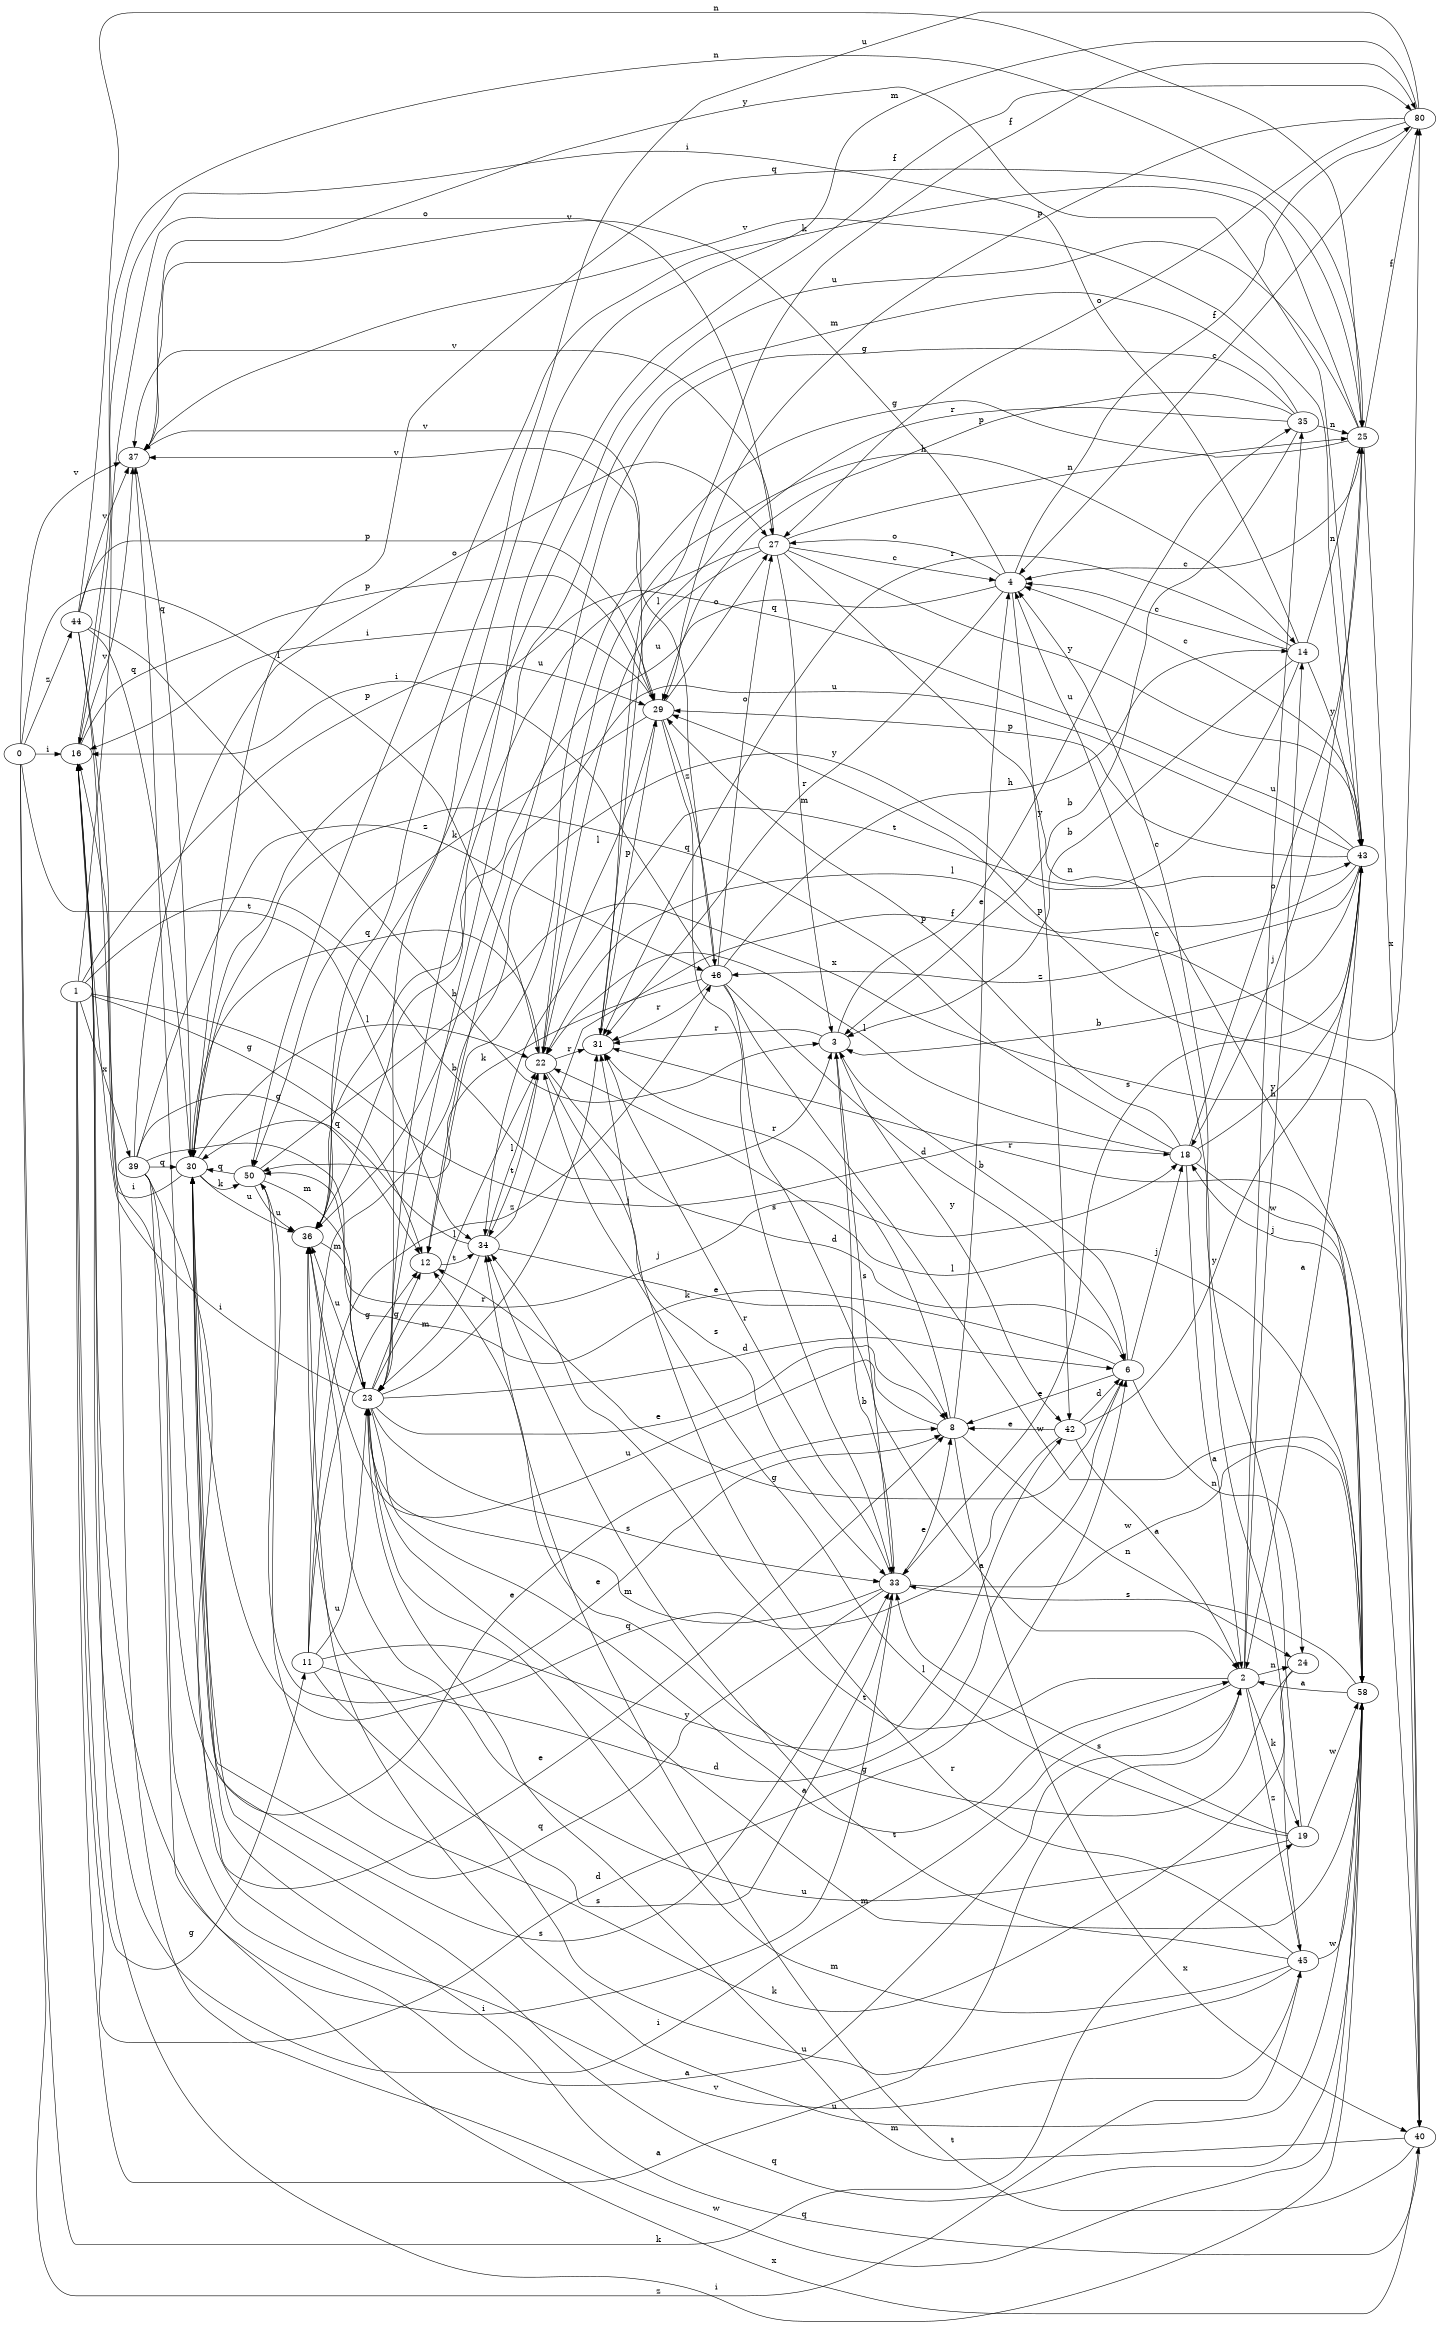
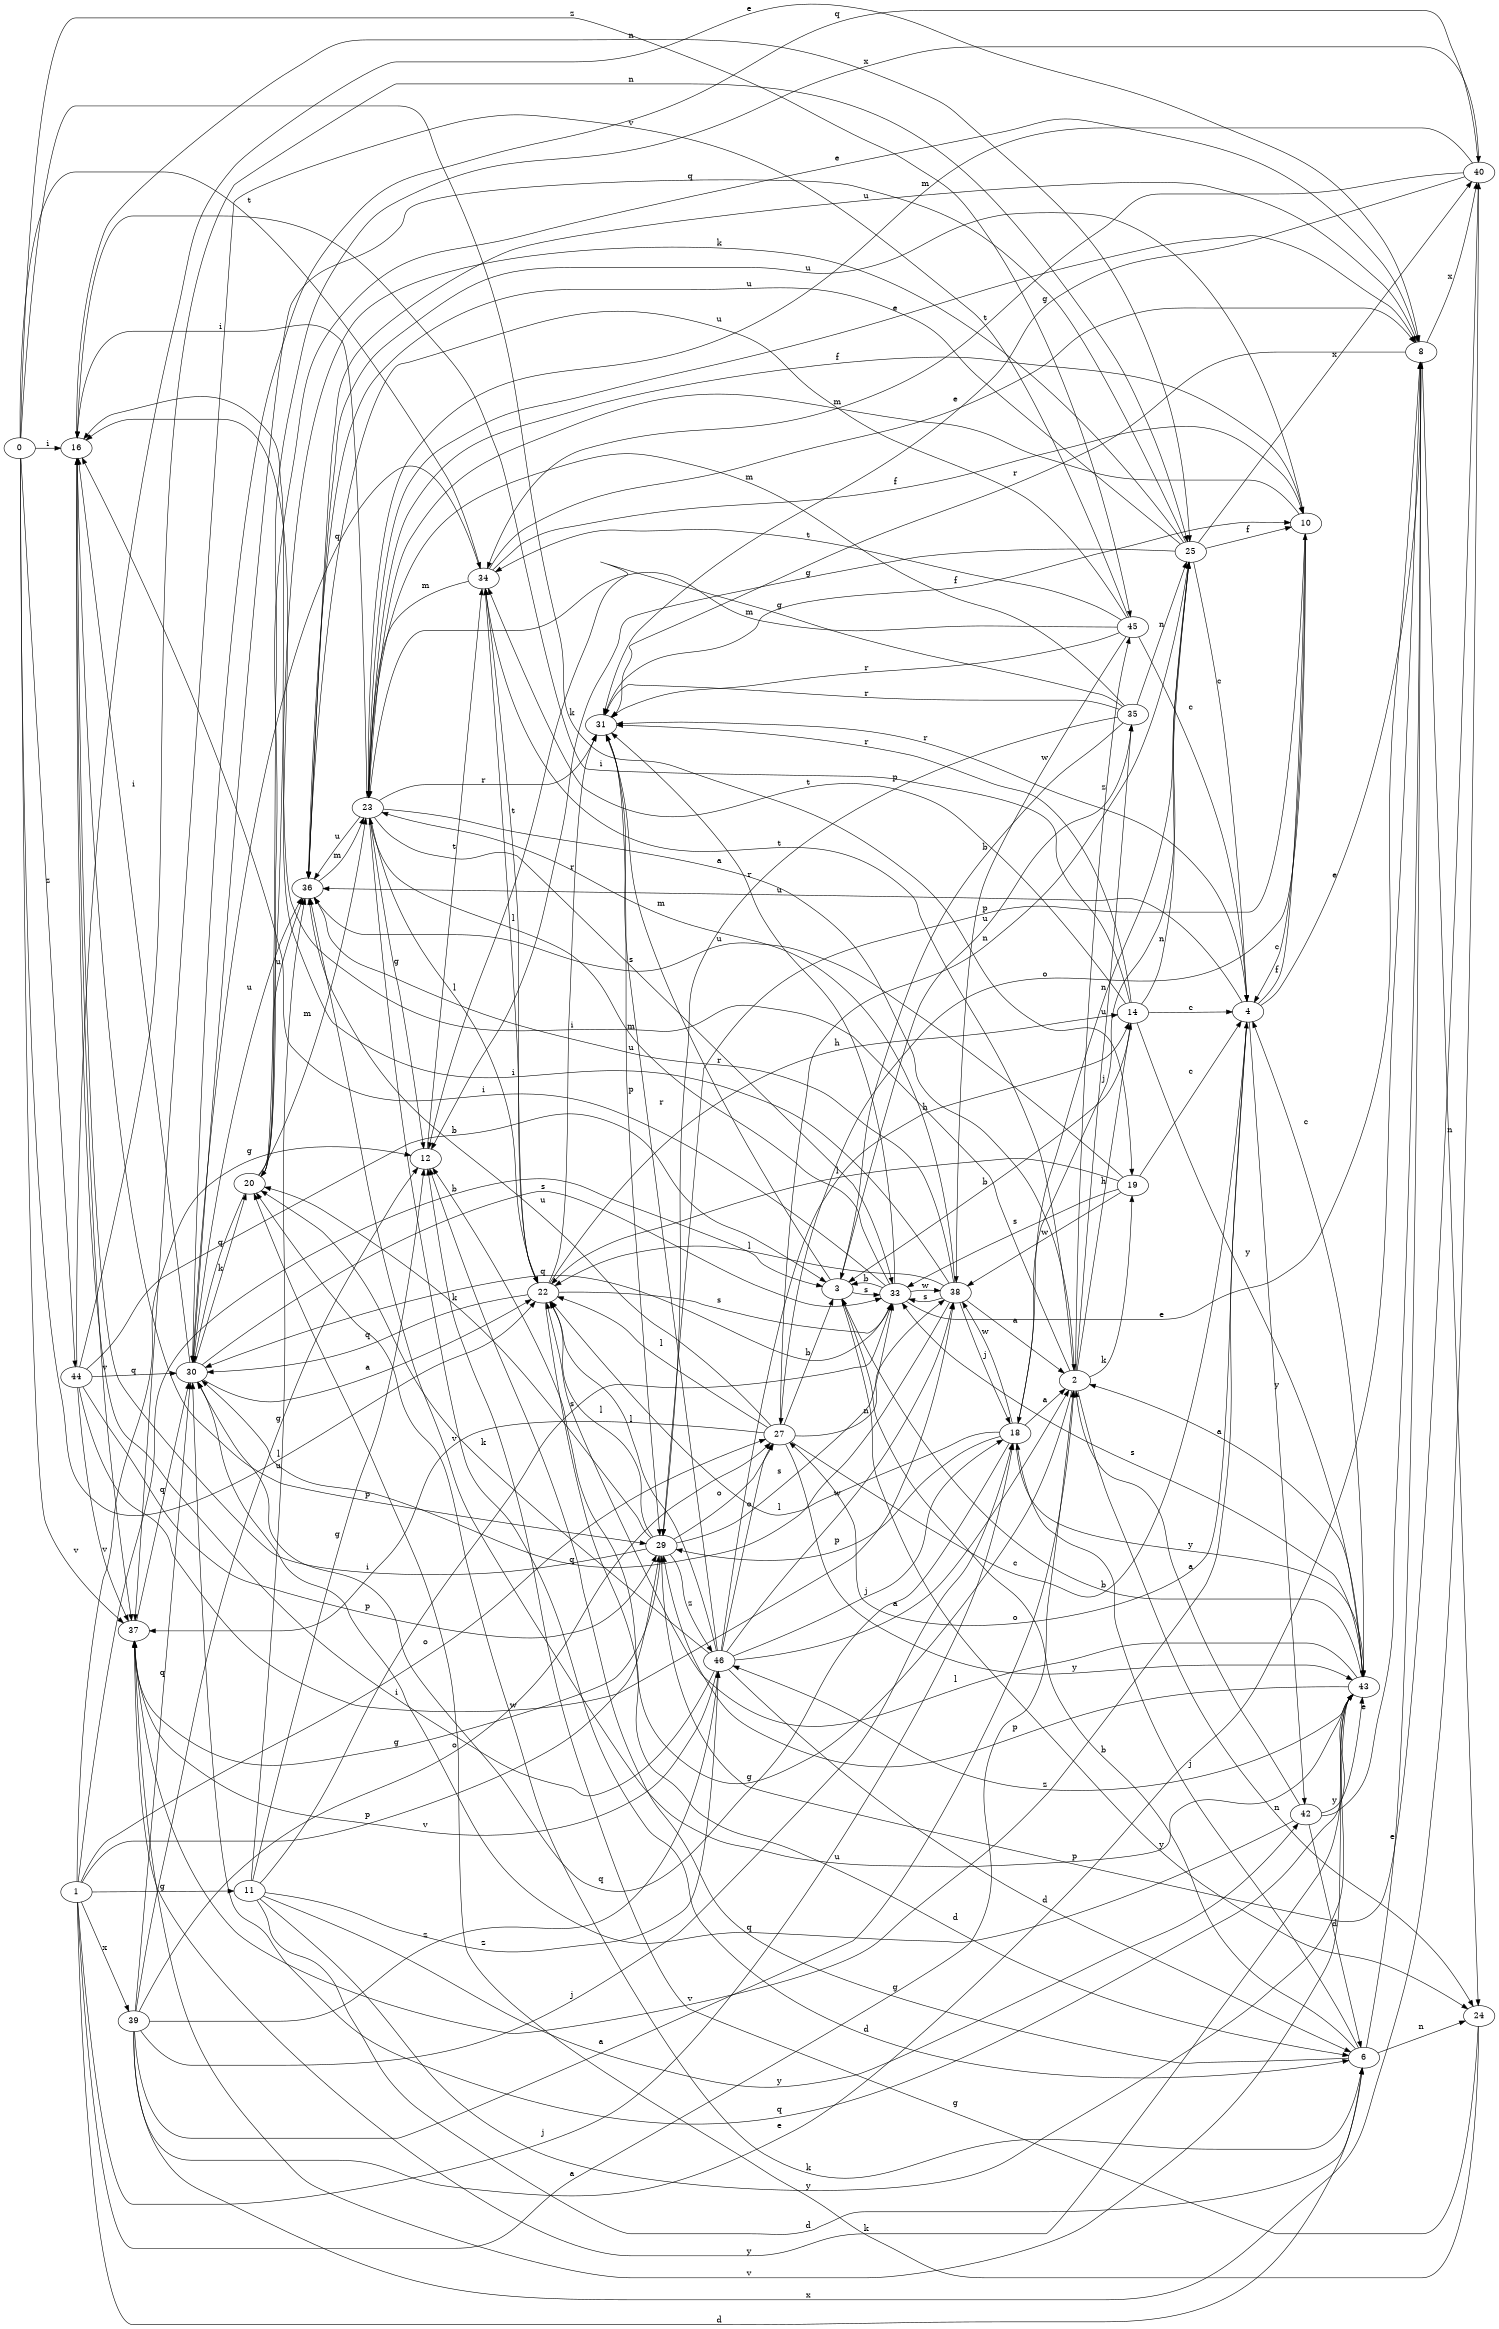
node "80": label "80" -> "10"
edge "29" -> "37": label "v" -> "g"
edge "27" -> "3": label "m" -> "b"
edge "18" -> "25": label "o" -> "n"
edge "8" -> "4": reversed
edge "30" -> "22": label "l" -> "a"
edge "40" -> "31": label "r" -> "g"
node "50": label "50" -> "20"
edge "3" -> "42": now "3" -> "24"
edge "46" -> "22": added, label "l"
edge "11" -> "23": now "11" -> "36"
edge "46" -> "18": added, label "j"
node "58": label "58" -> "38"
edge "2" -> "12": added, label "g"
